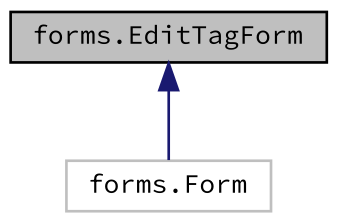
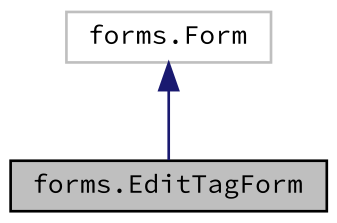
edge "forms.Form" -> "forms.EditTagForm": reversed
